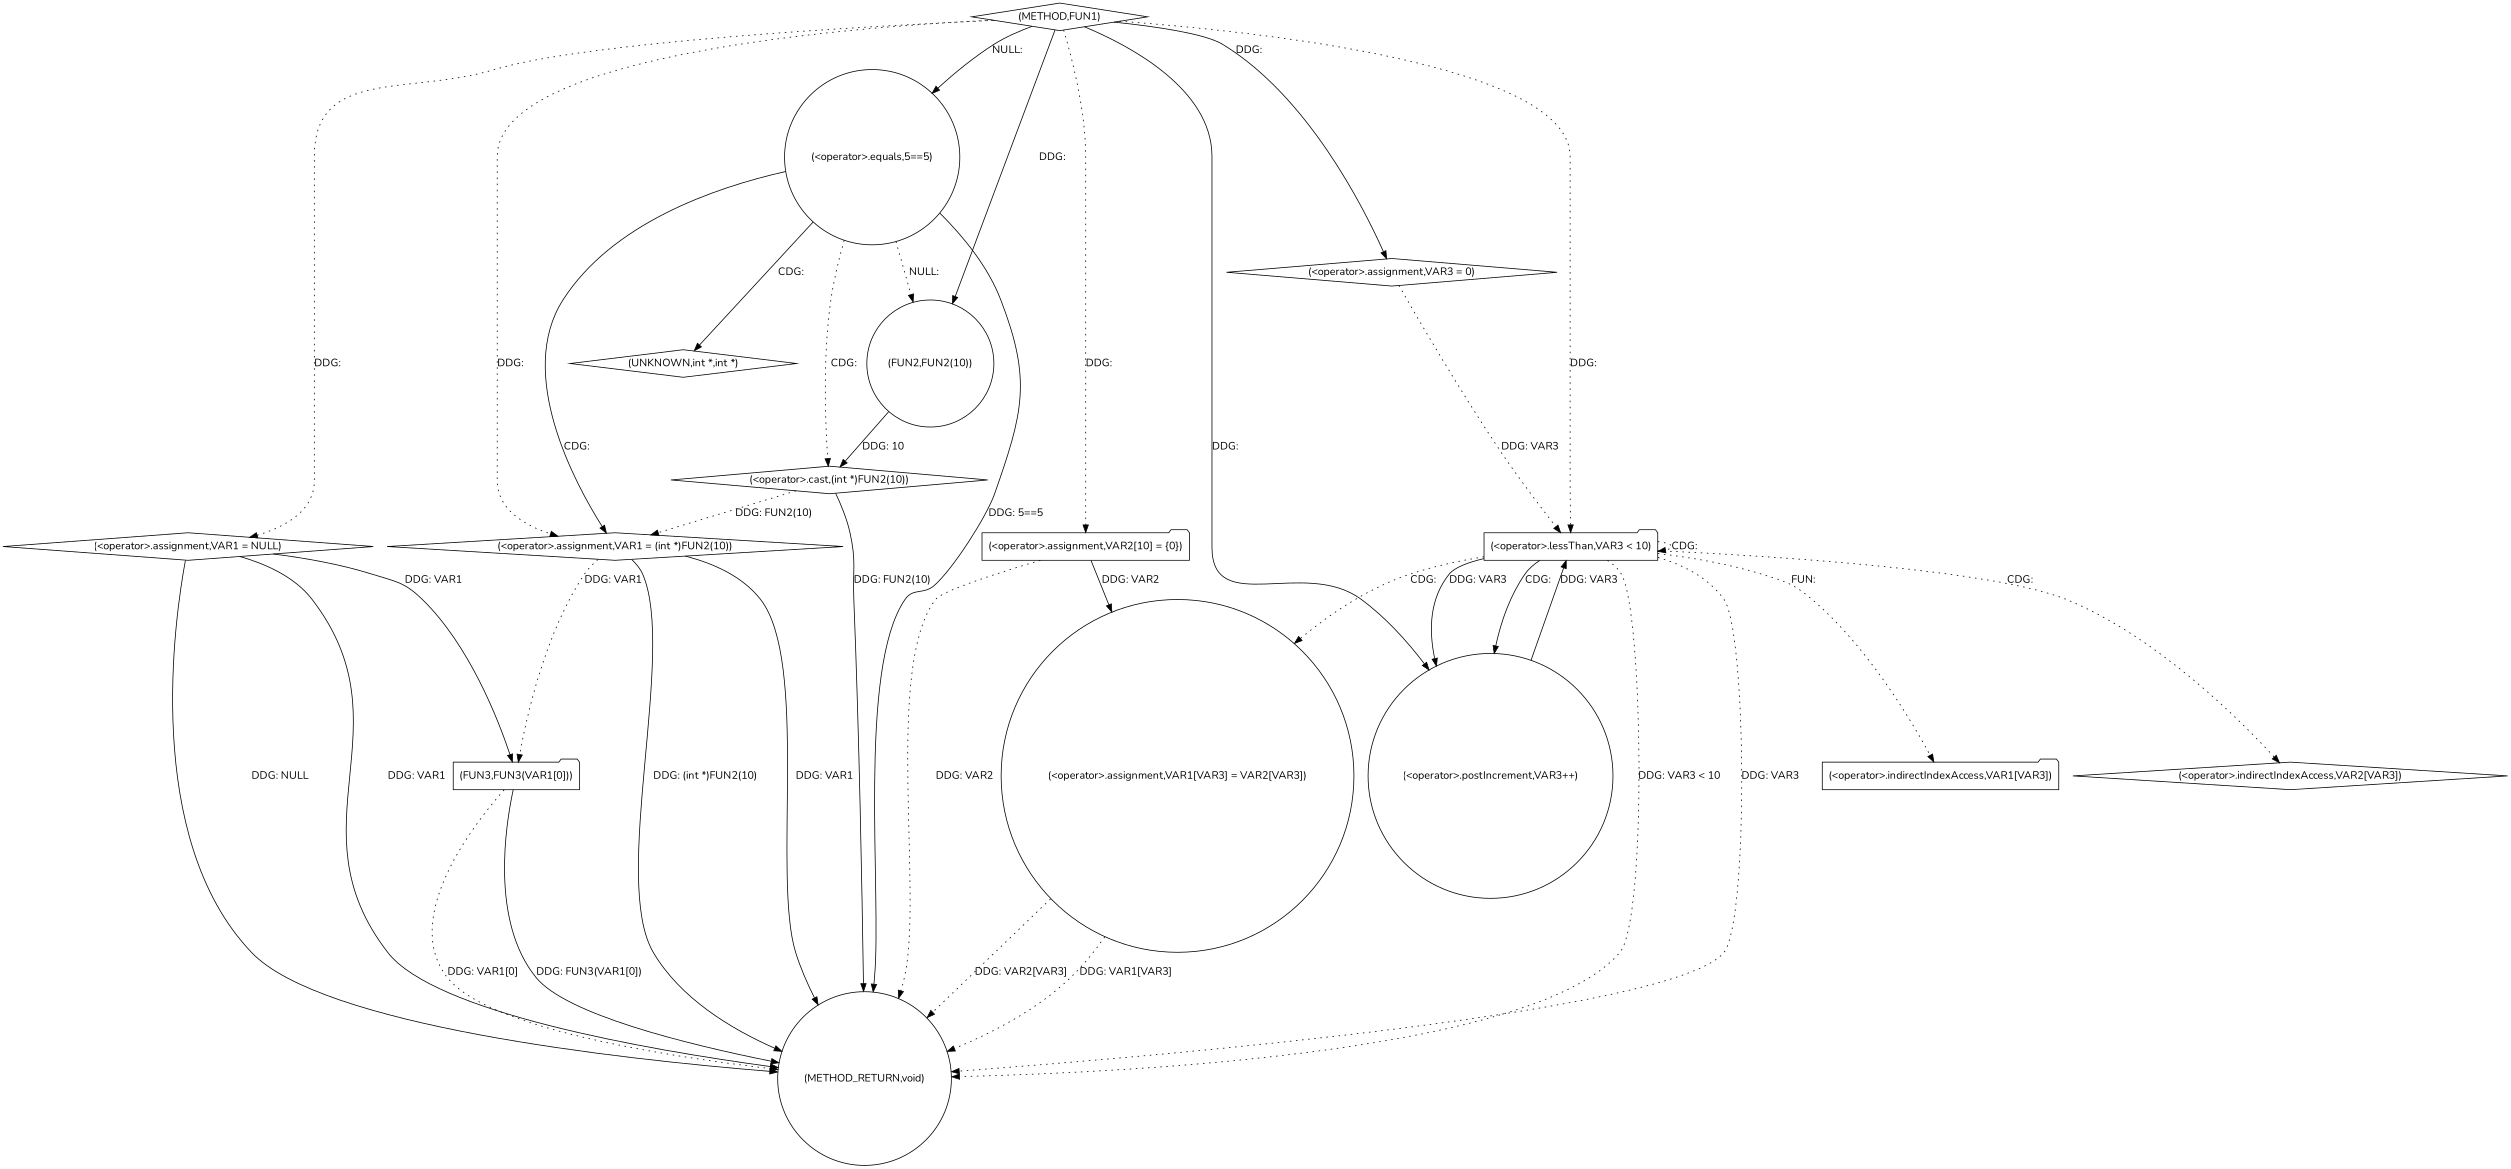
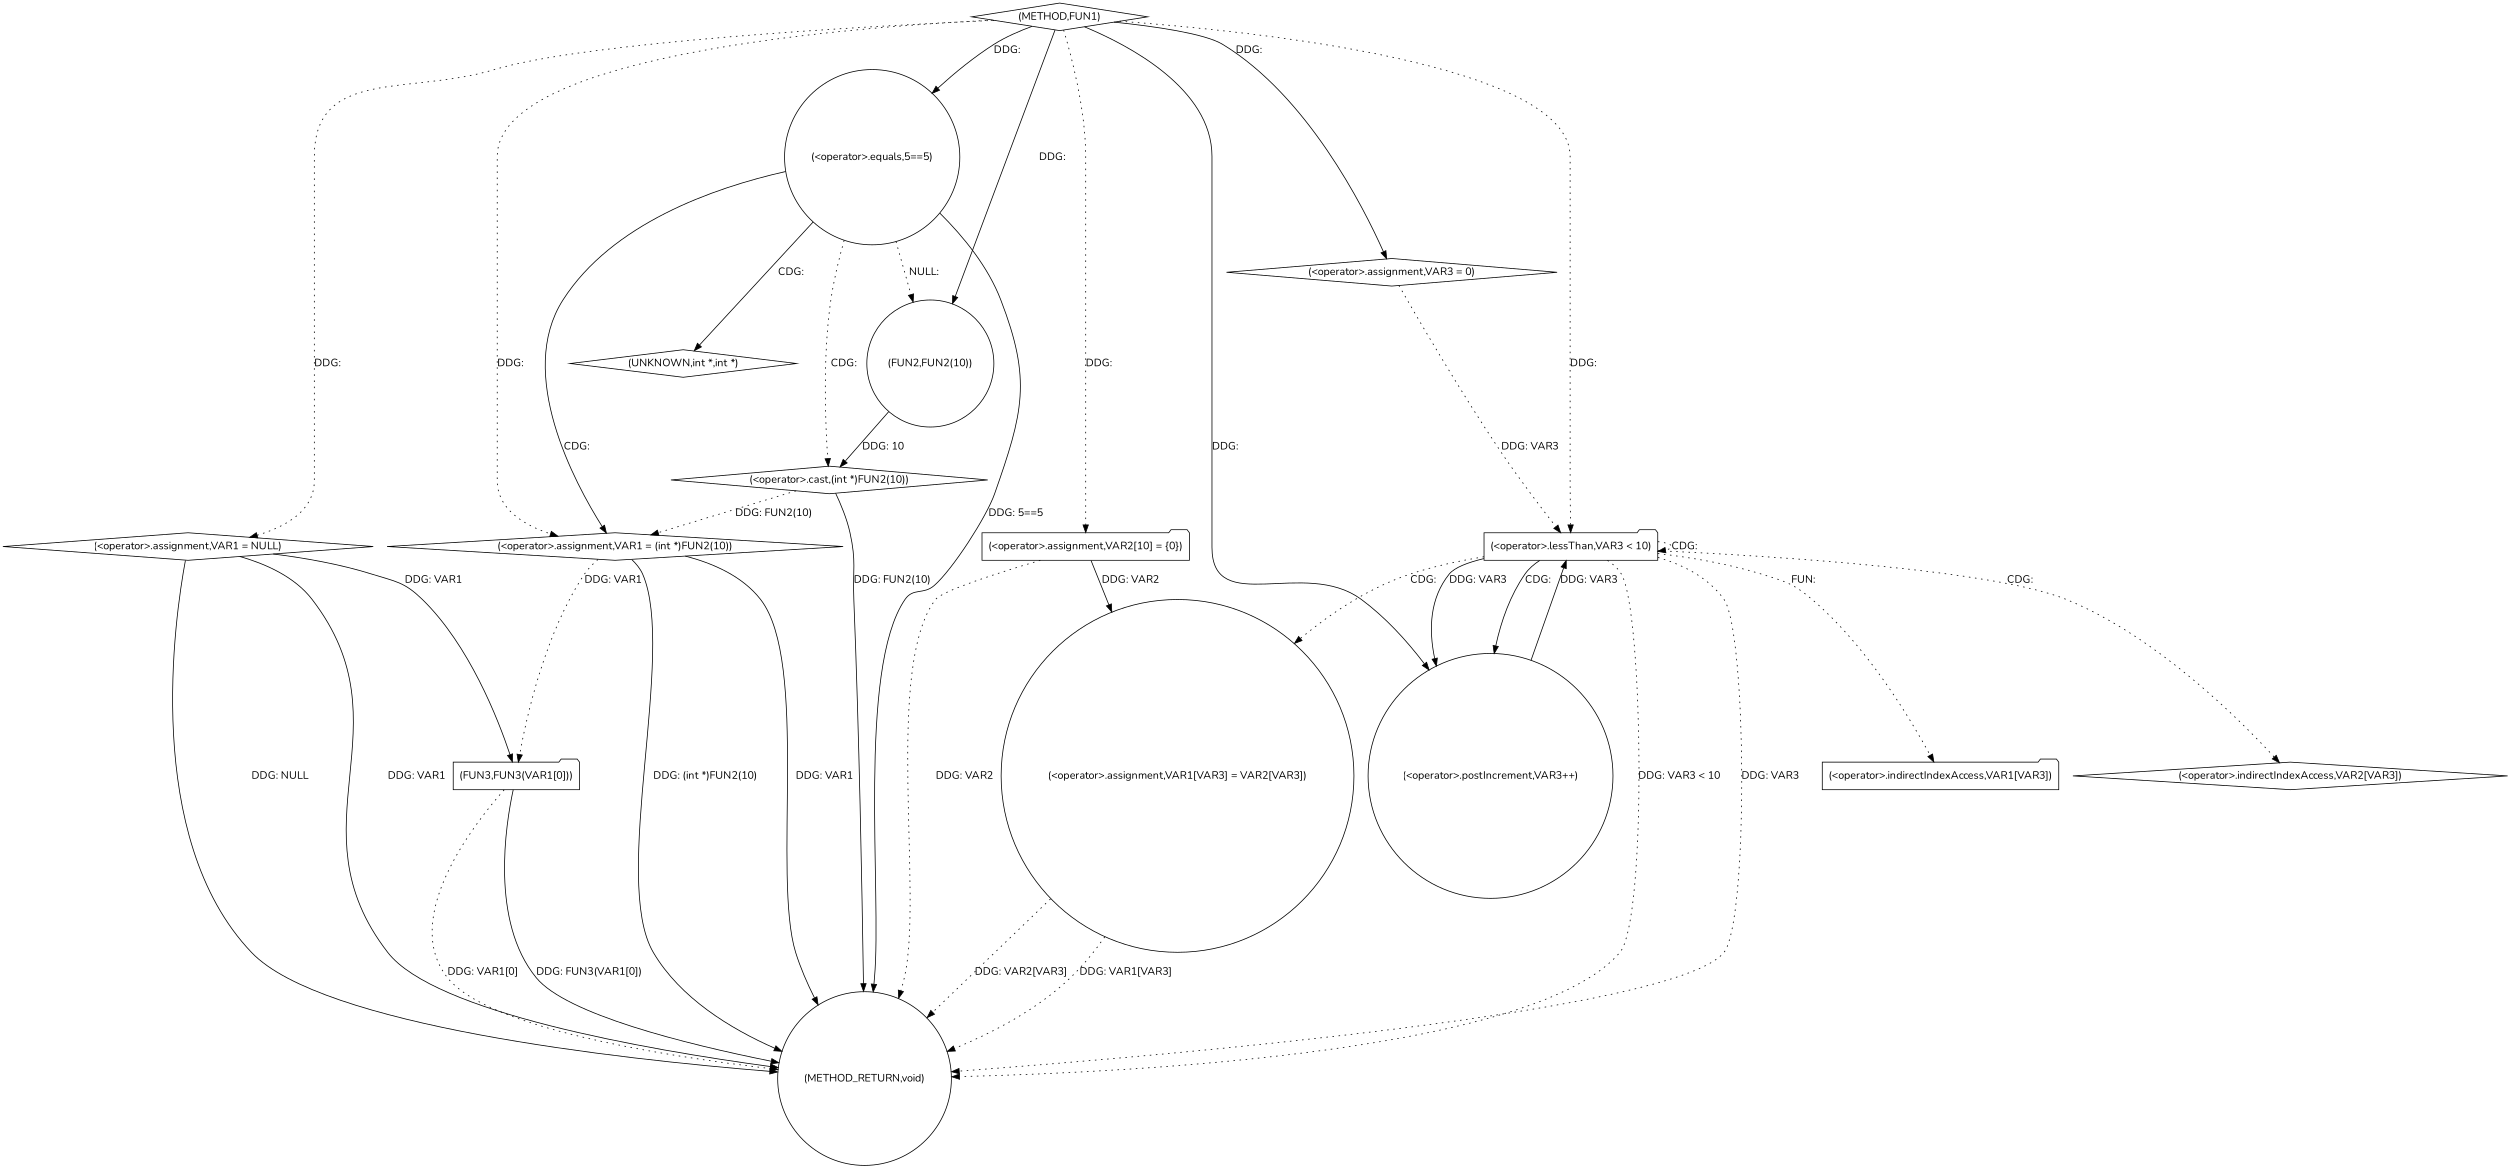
edge "(METHOD,FUN1)" -> "(<operator>.equals,5==5)": label "NULL: " -> "DDG: "
